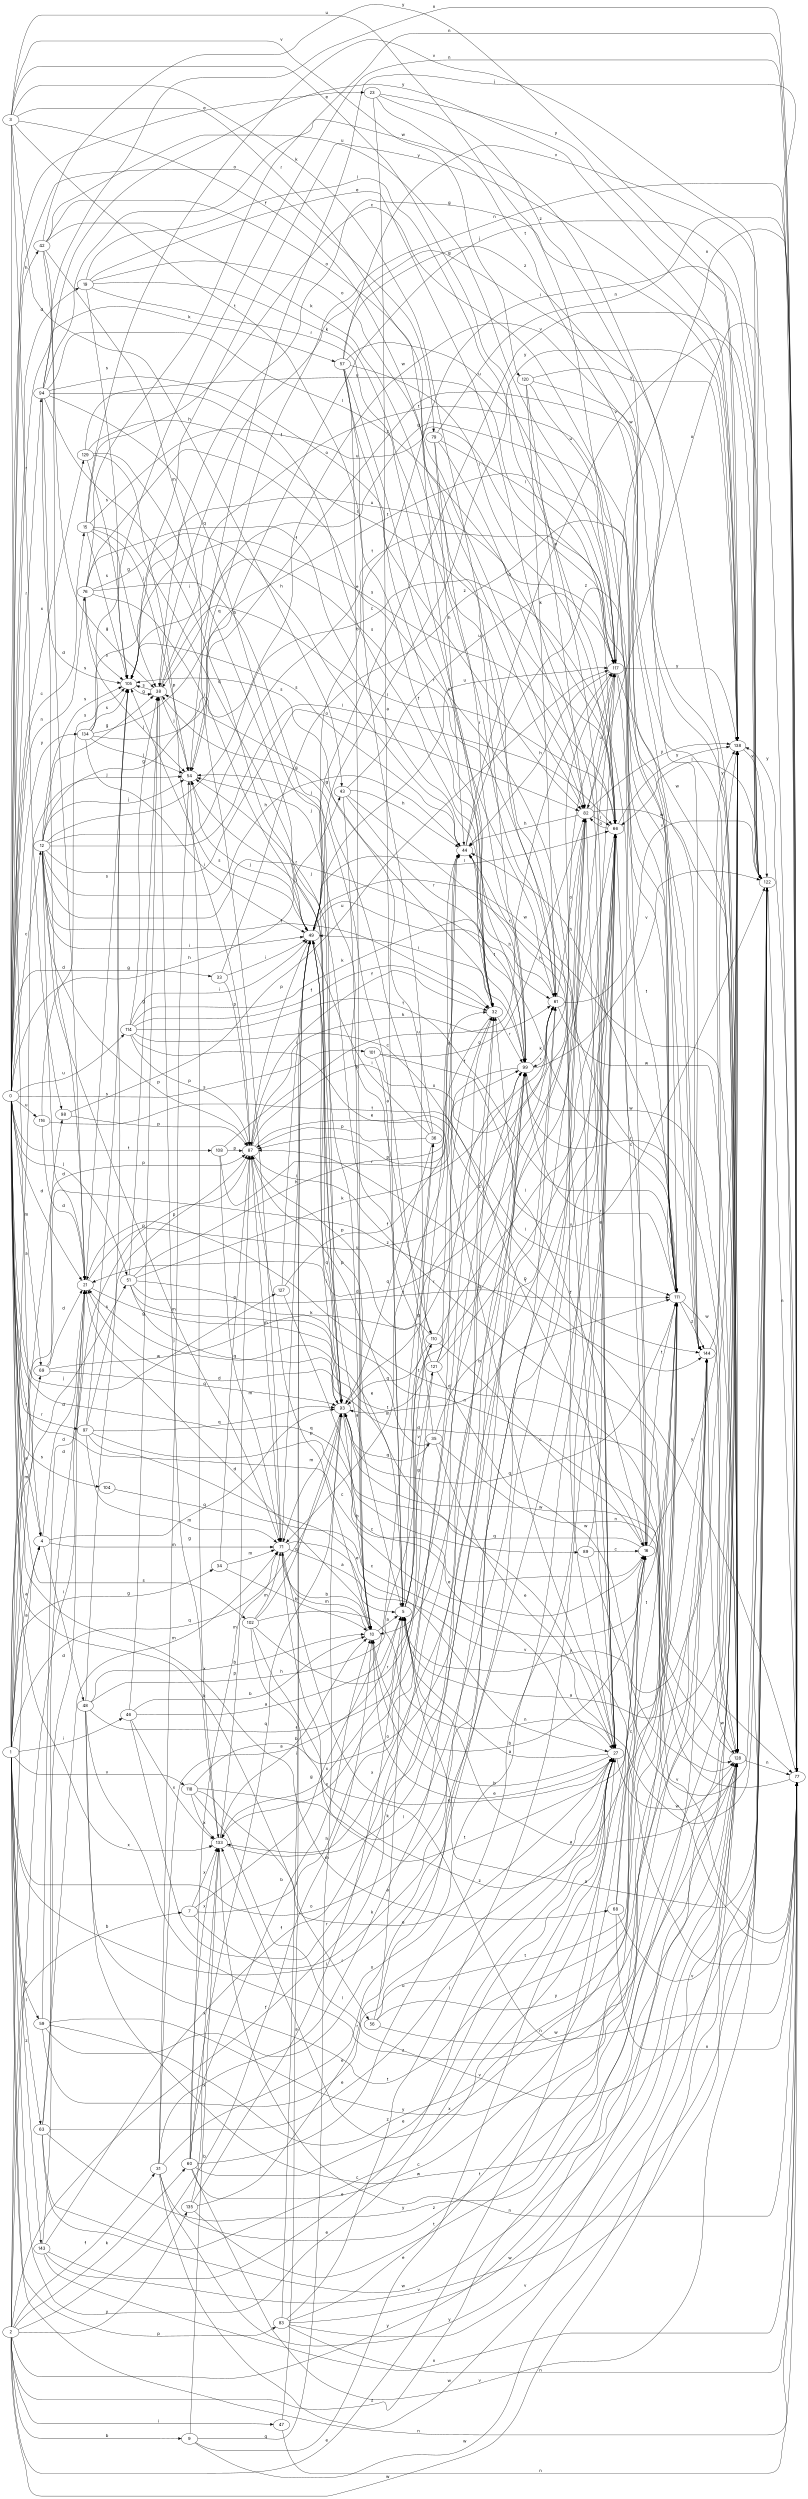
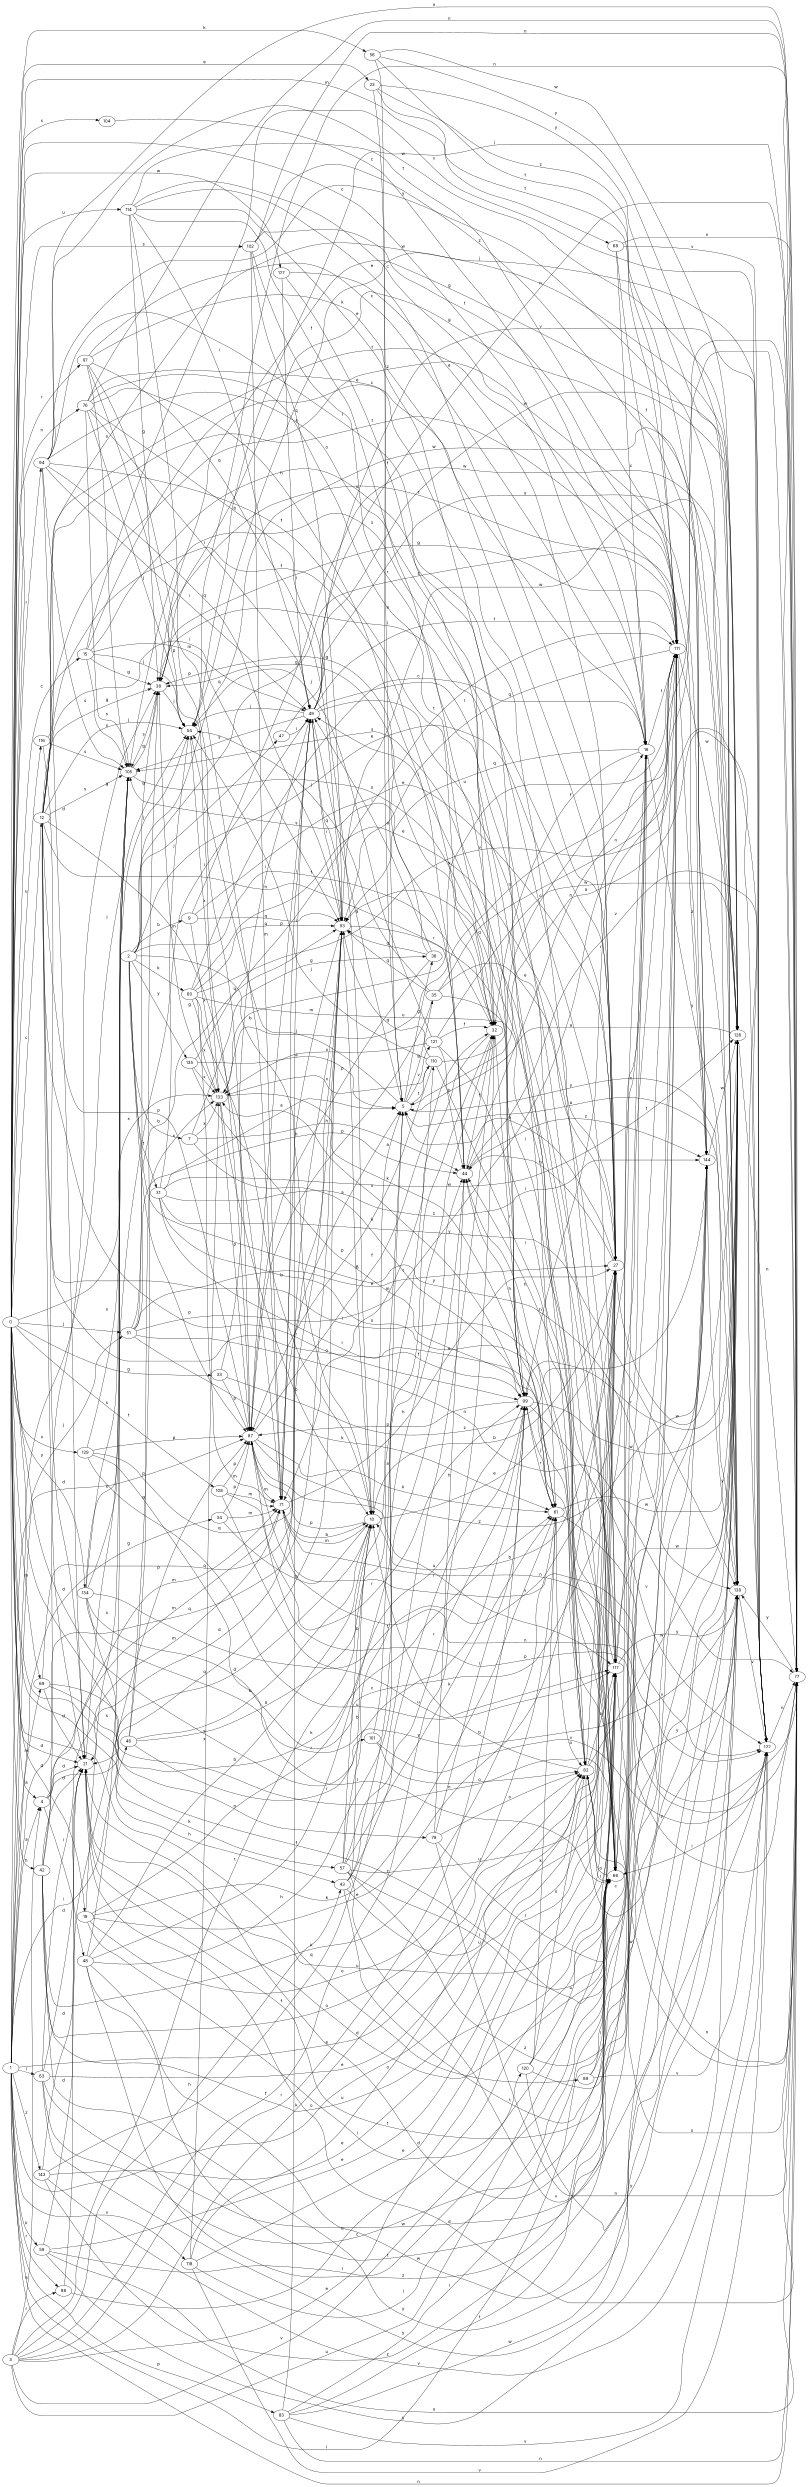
edge "122" -> "49": removed, label "i"
edge "36" -> "105": removed, label "s"
edge "99" -> "61": label "k" -> "j"
edge "2" -> "4": removed, label "a"
